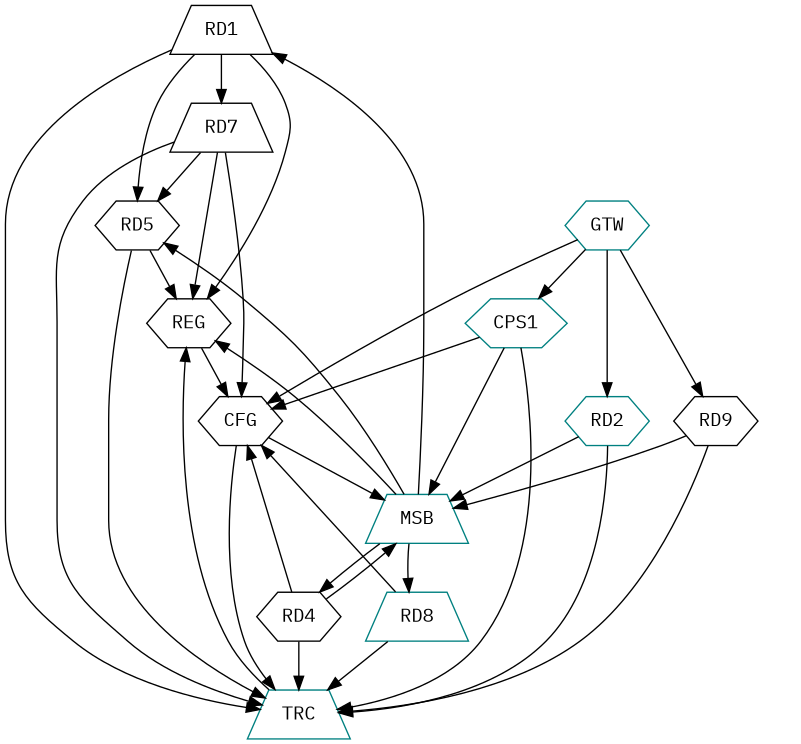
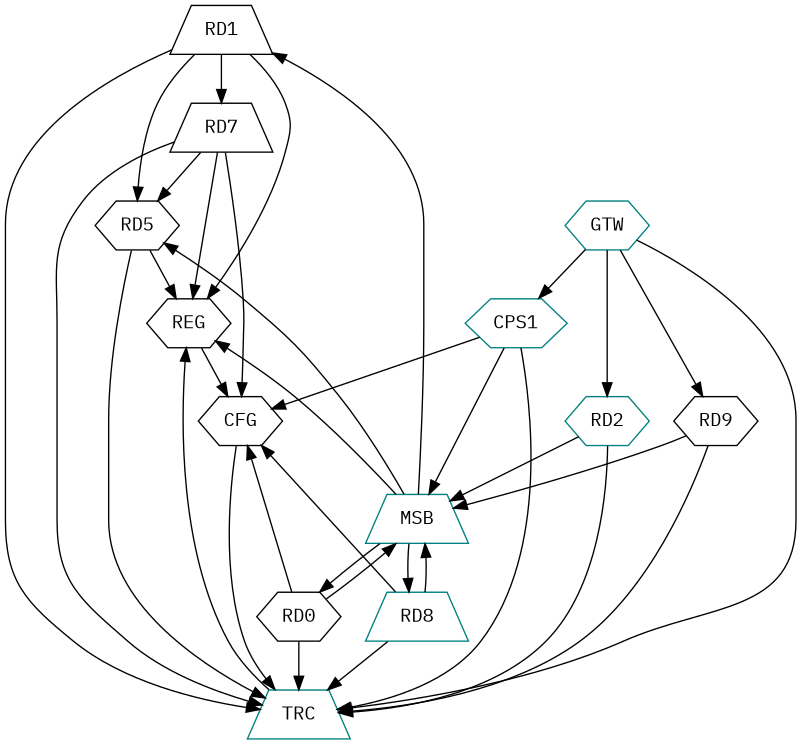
edge "GTW" -> "CFG": now "GTW" -> "TRC"
edge "CFG" -> "MSB": now "RD8" -> "MSB"
node "RD4": label "RD4" -> "RD0"
